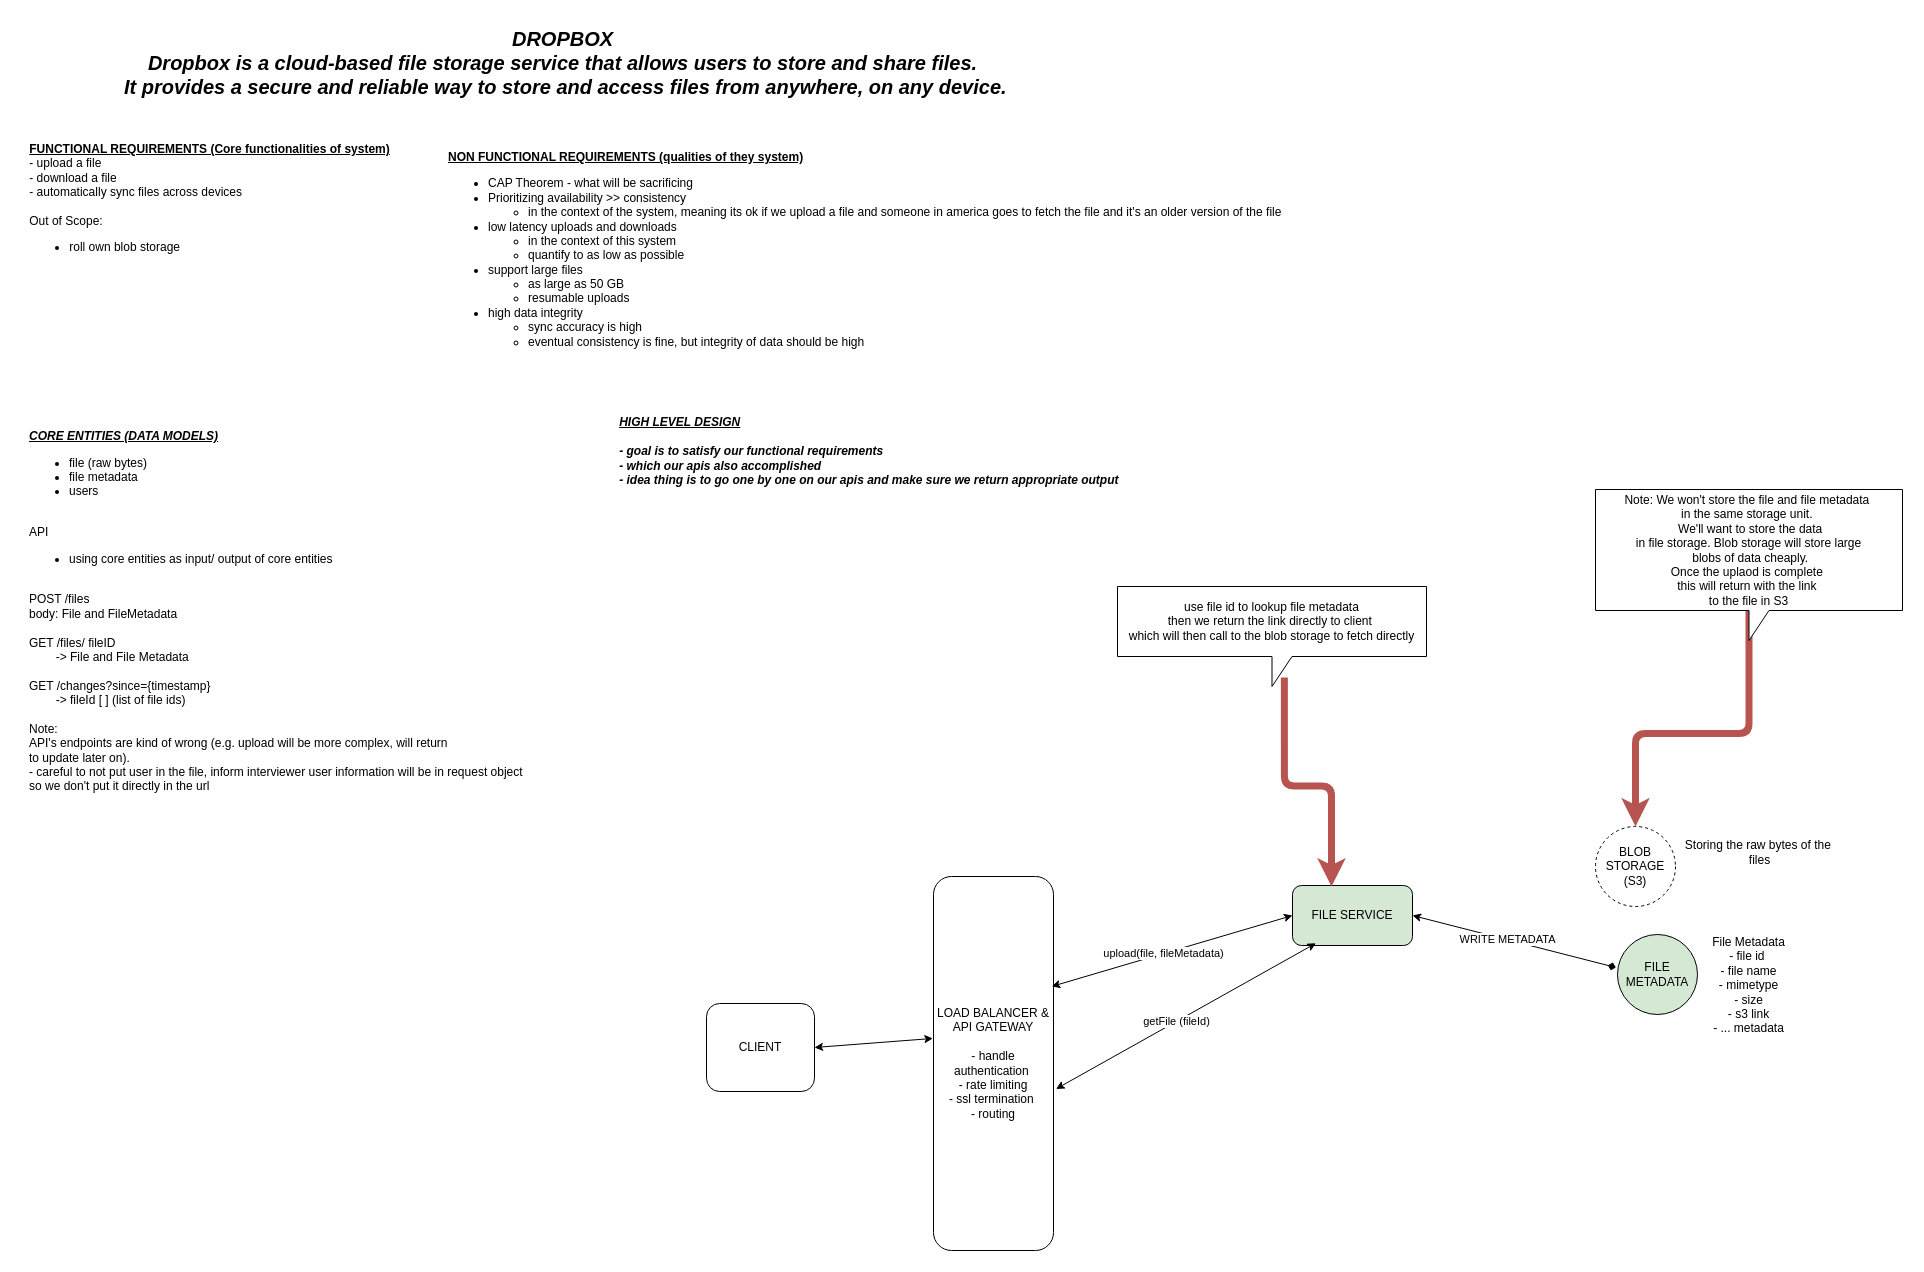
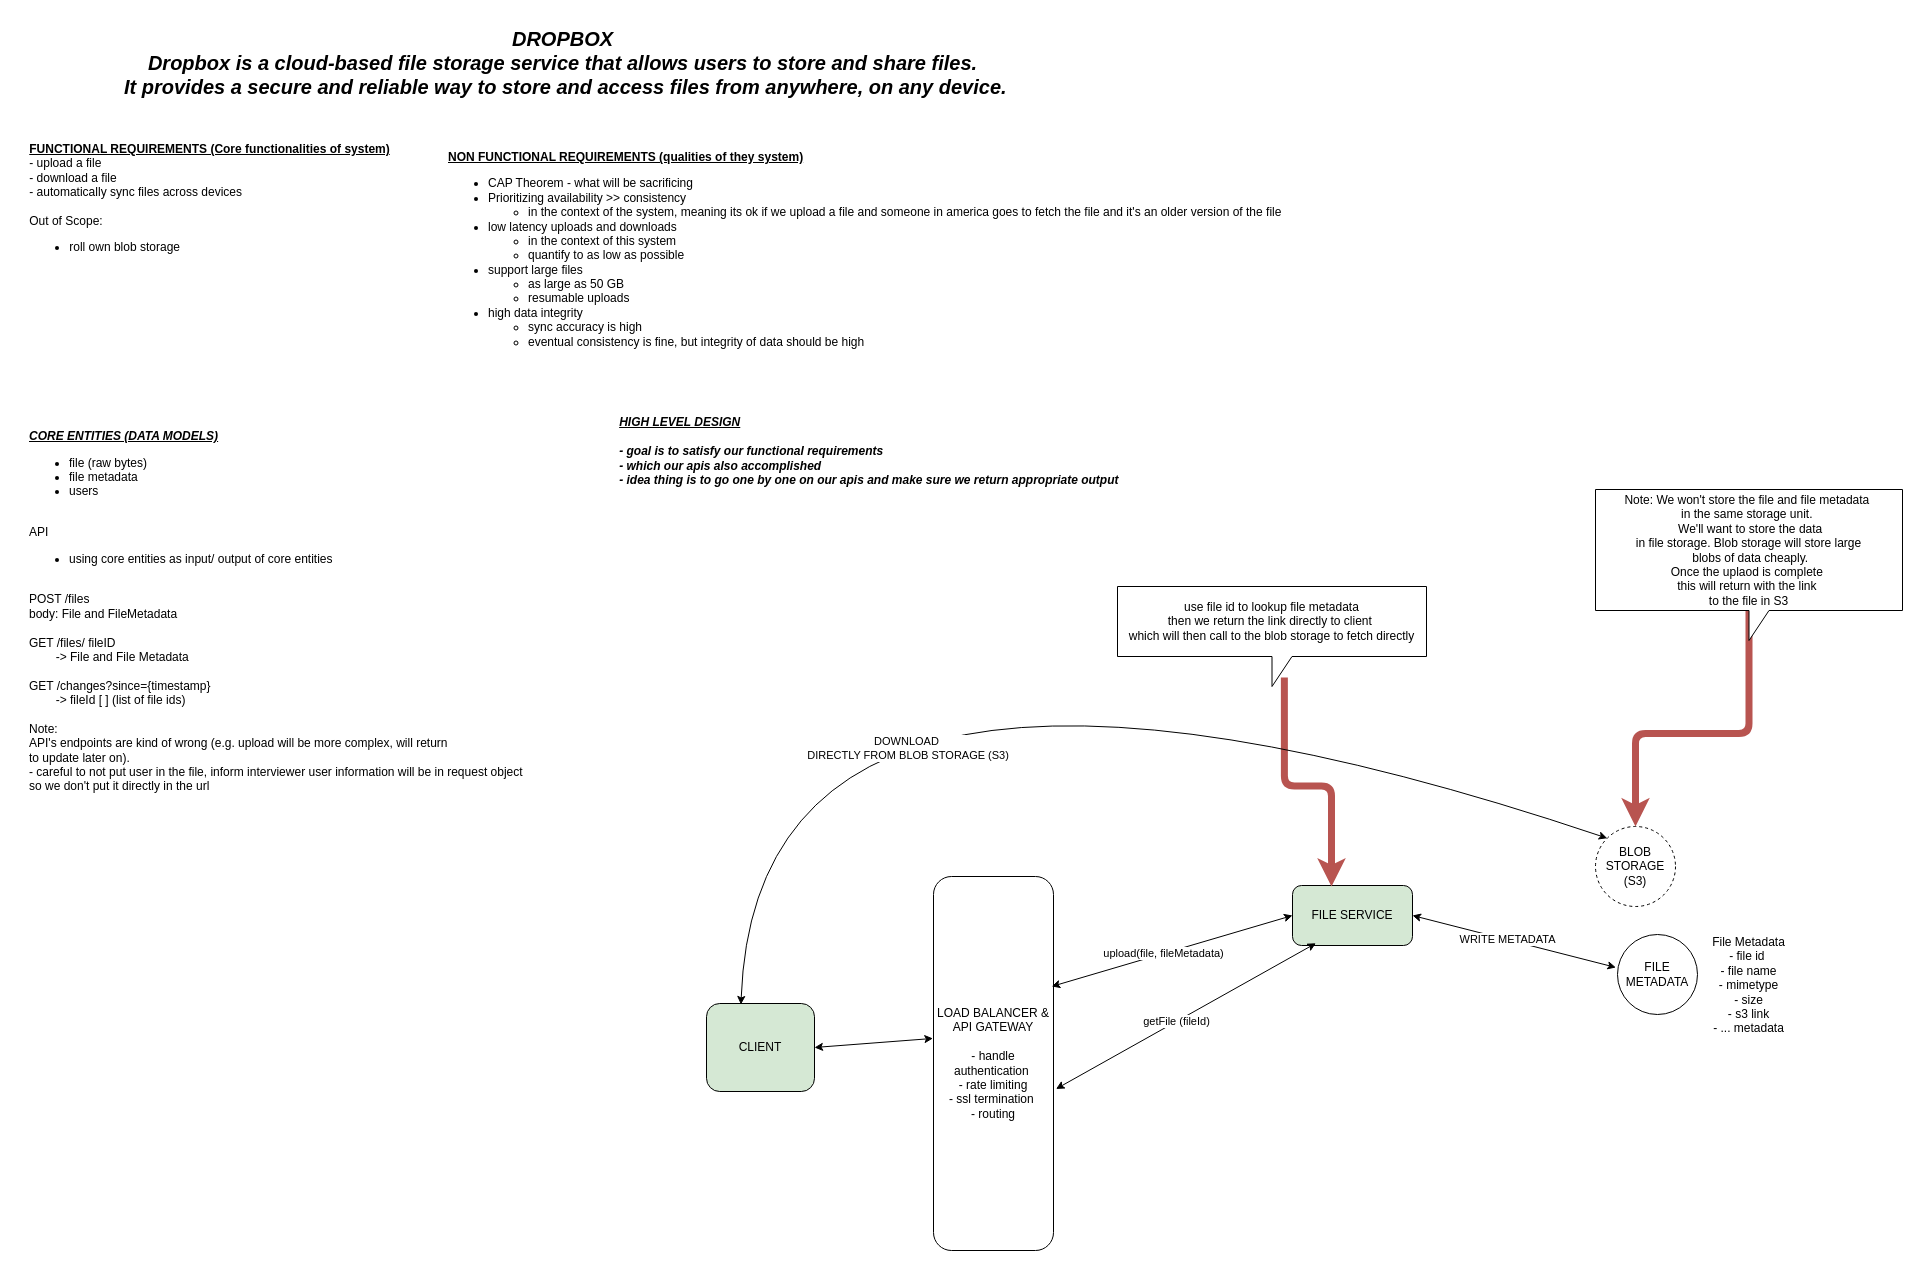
edge "BLOB STORAGE (S3)" -- "CLIENT": added, label "DOWNLOAD DIRECTLY FROM BLOB STORAGE (S3)"
node "Storing the raw bytes of the files": removed
edge "FILE SERVICE" -- "FILE METADATA": arrowhead diamond -> classic
node "FILE METADATA": fillcolor #d5e8d4 -> #ffffff
node "CLIENT": fillcolor #ffffff -> #d5e8d4
